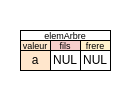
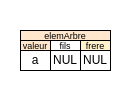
node "elemArbre": fillcolor #ffffff -> #ffe6cc
node "fils": fillcolor #f8cecc -> #ffffff
node "a": fillcolor #ffe6cc -> #ffffff
